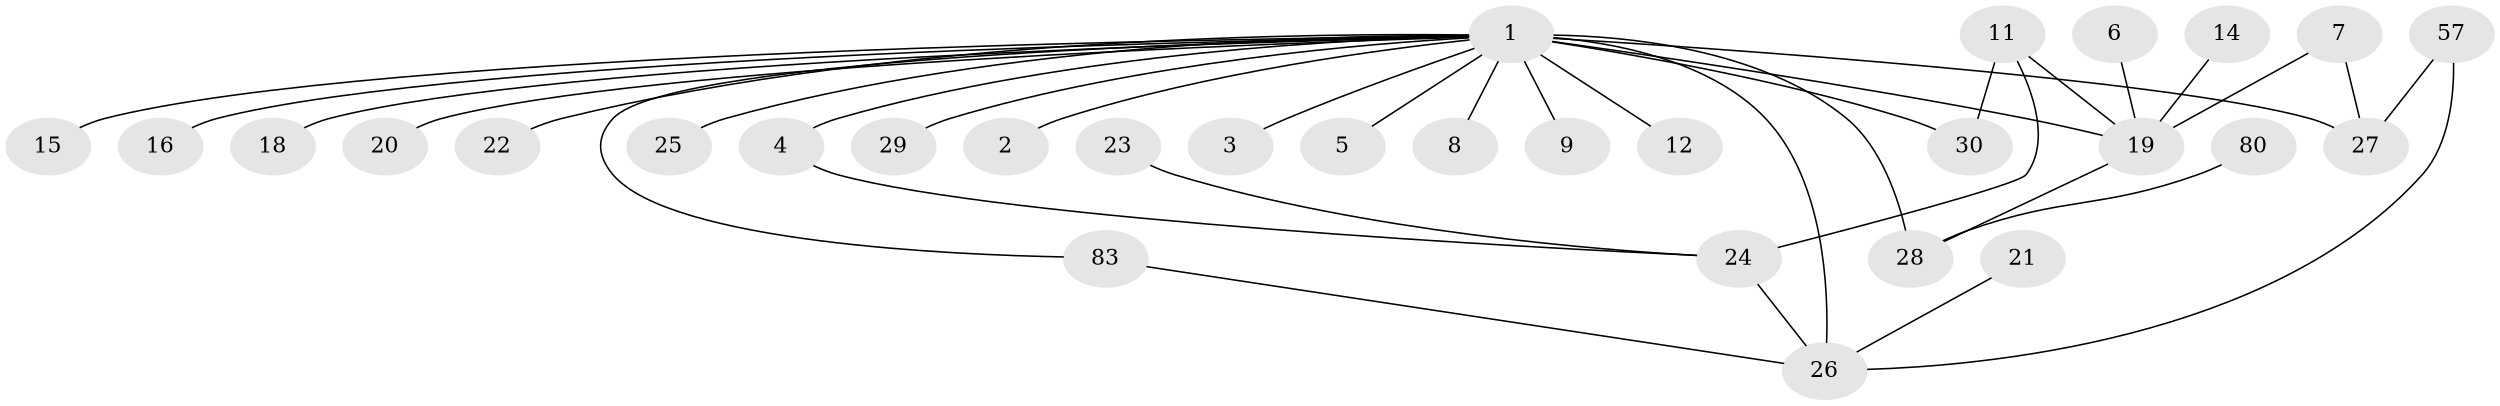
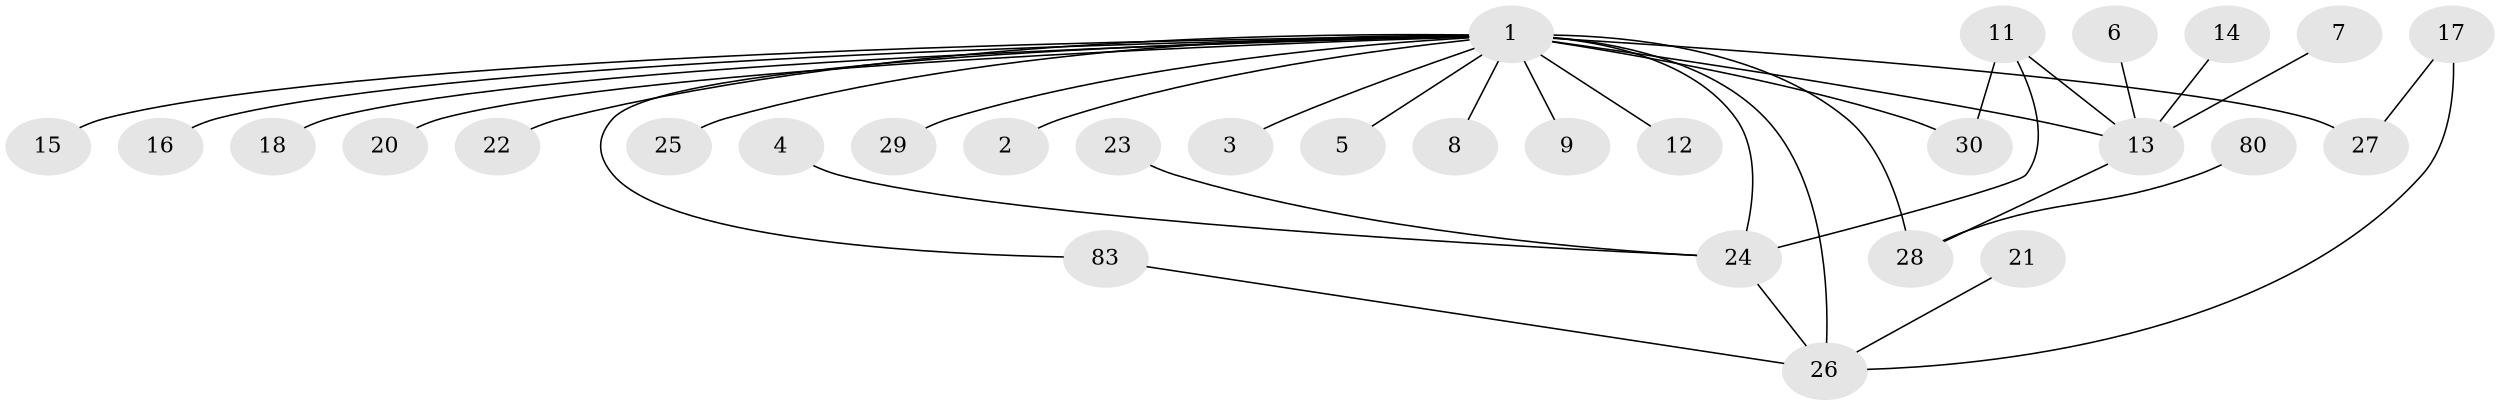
node "57": label "57" -> "17"
edge "1" -- "4": now "1" -- "24"
edge "7" -- "27": removed
node "19": label "19" -> "13"
